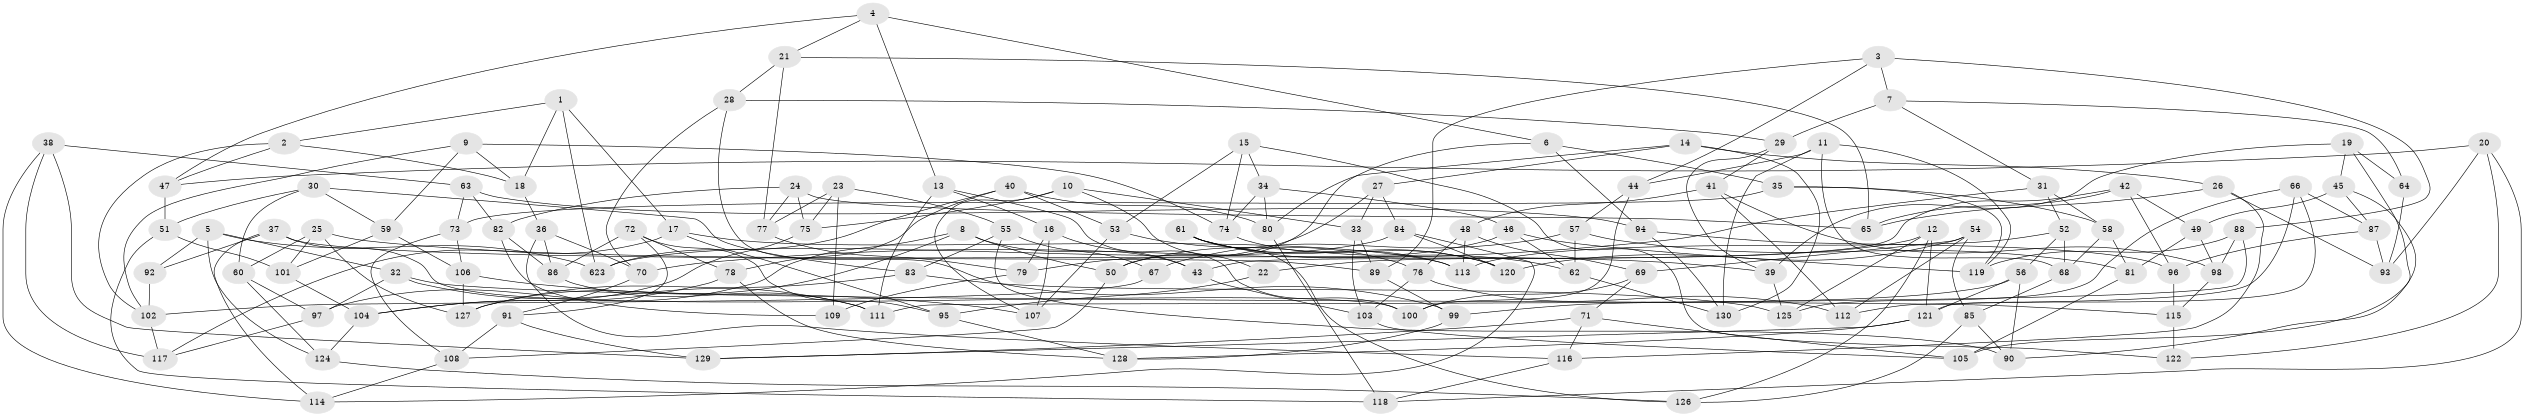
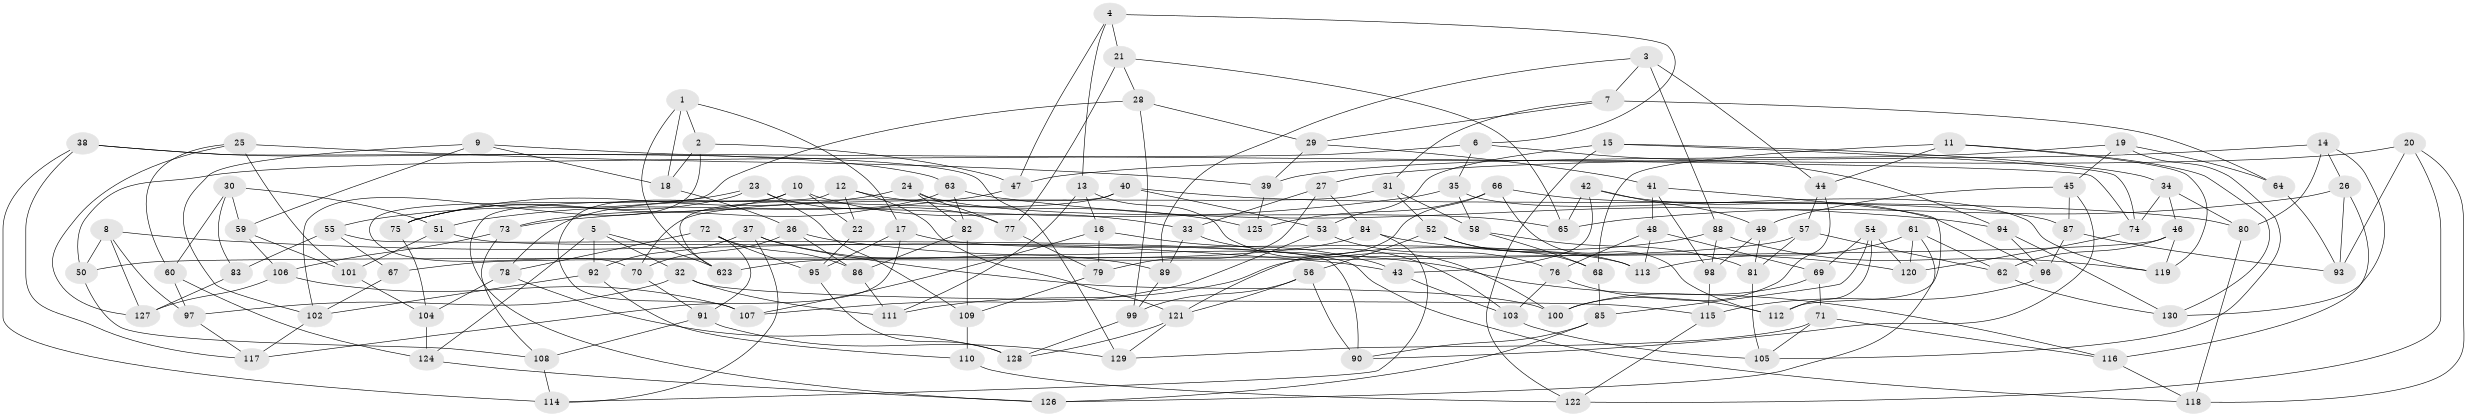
edge "83" -- "125": removed
node "110": added
